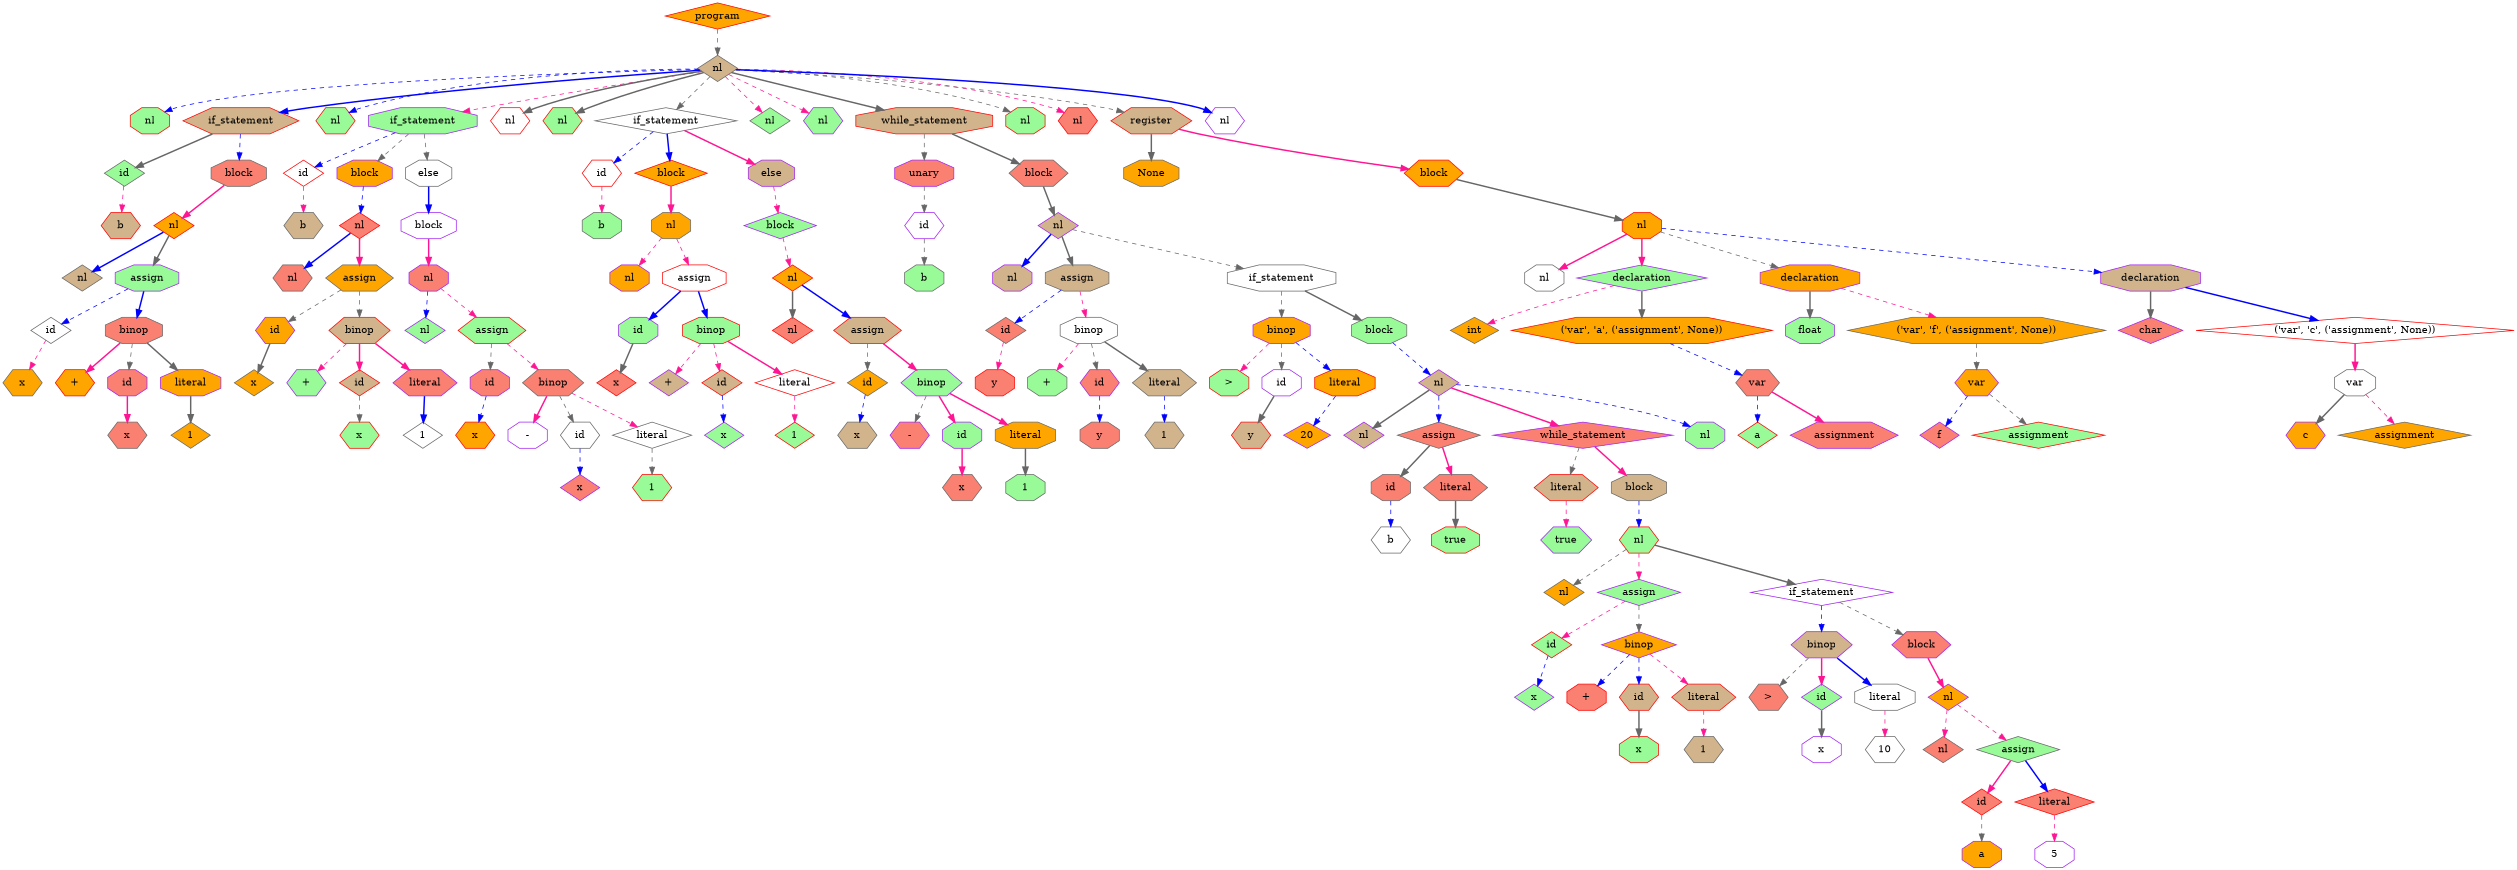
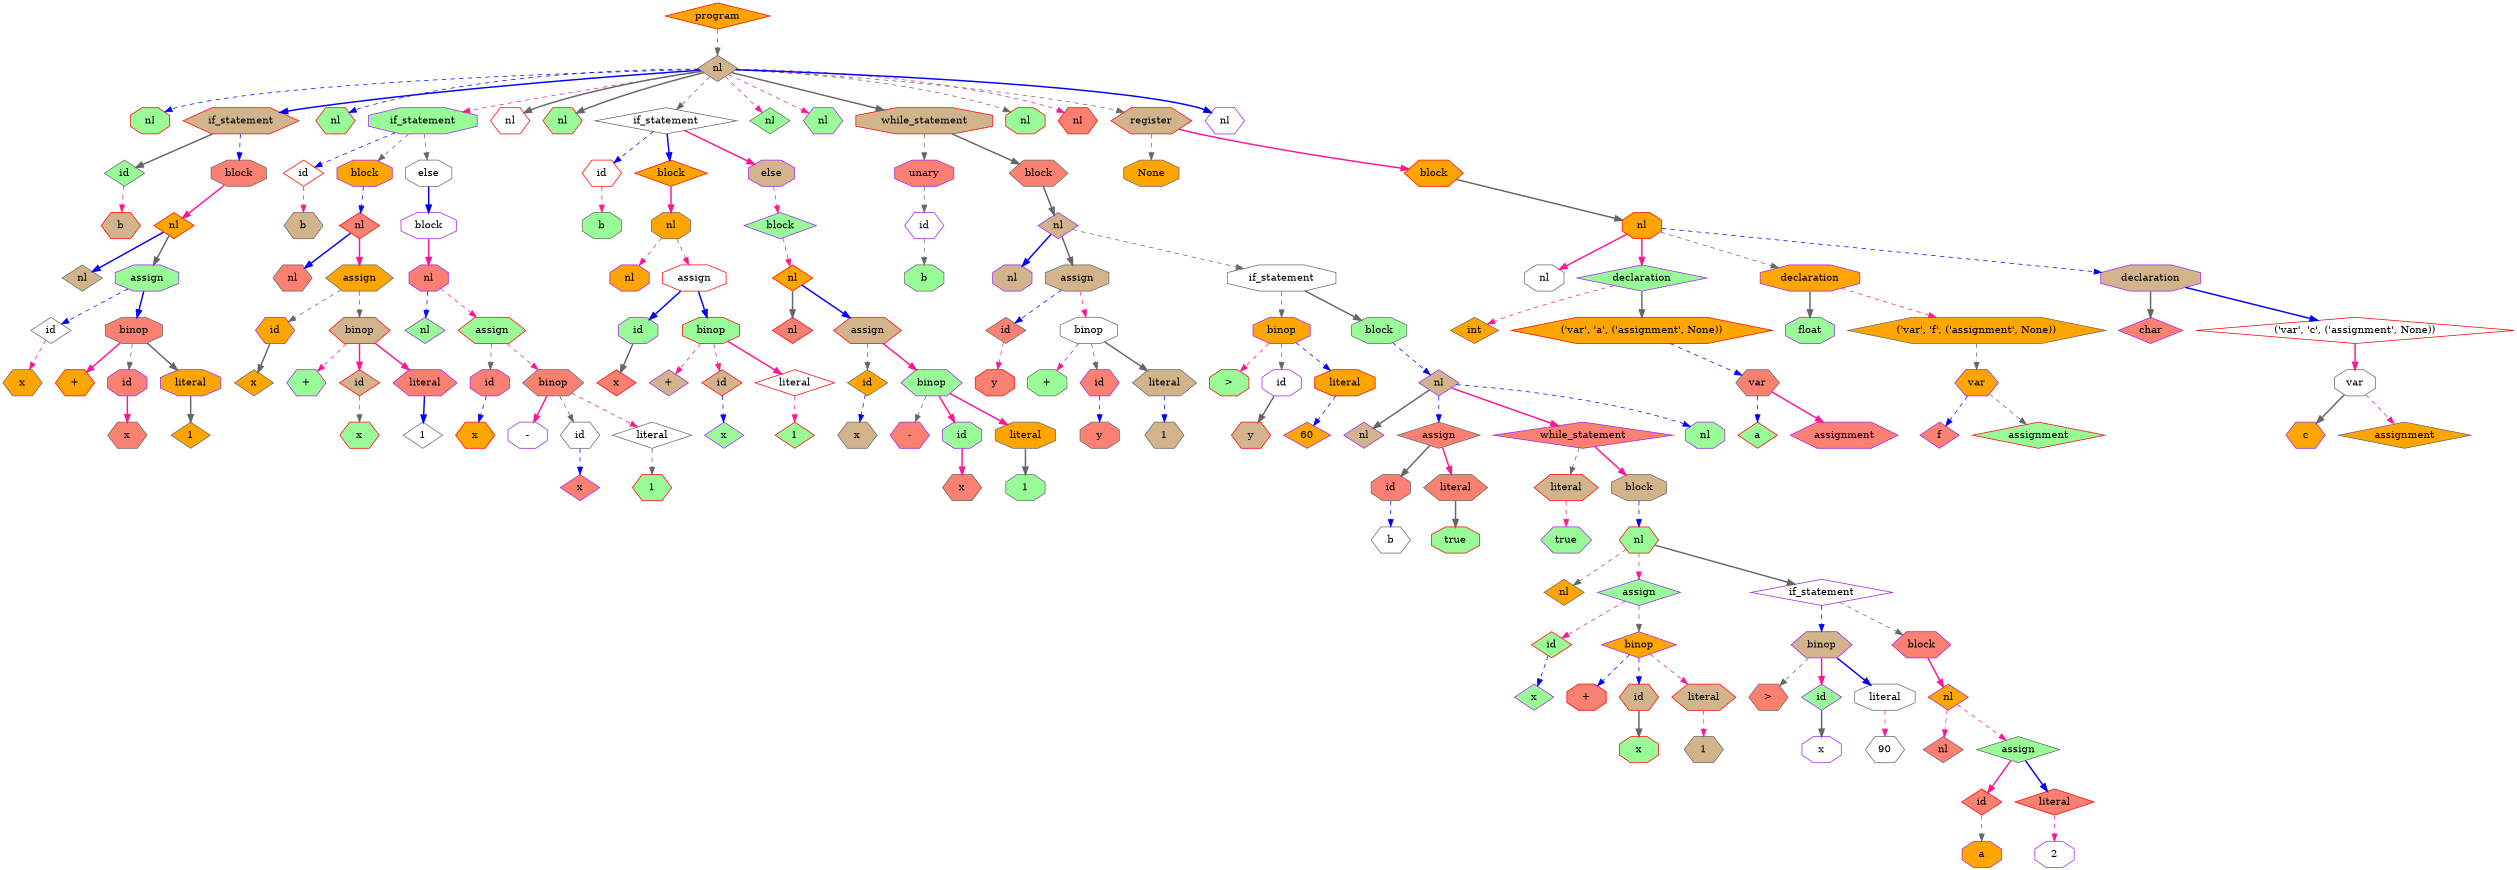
edge "register" -> "None": style bold -> dashed
node "20": label "20" -> "60"
node "10": label "10" -> "90"
node "5": label "5" -> "2"
